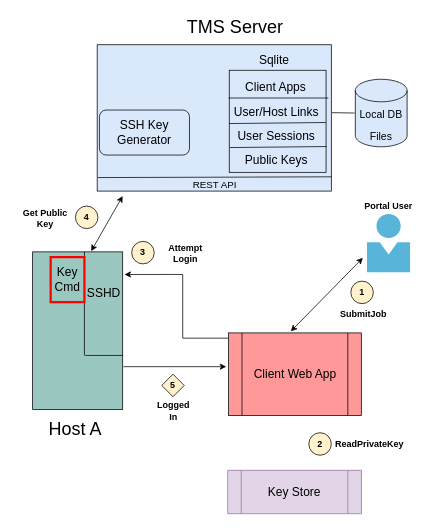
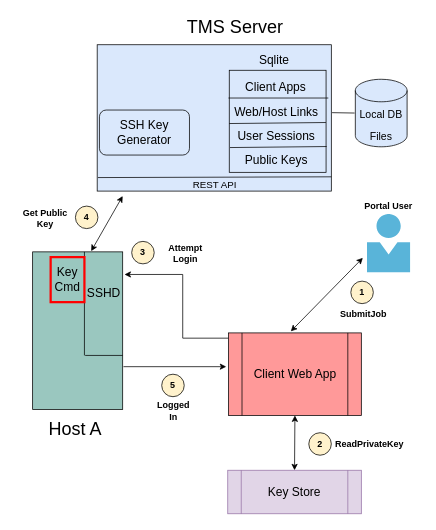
node "User/Host Links": label "User/Host Links" -> "Web/Host Links"
node "5": shape diamond -> ellipse
edge "Client Web App" -- "Key Store": added
